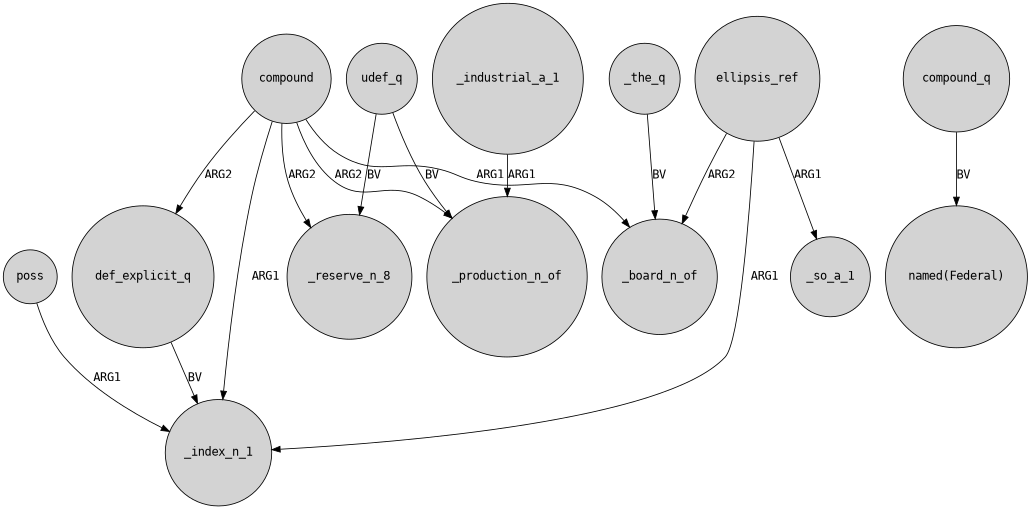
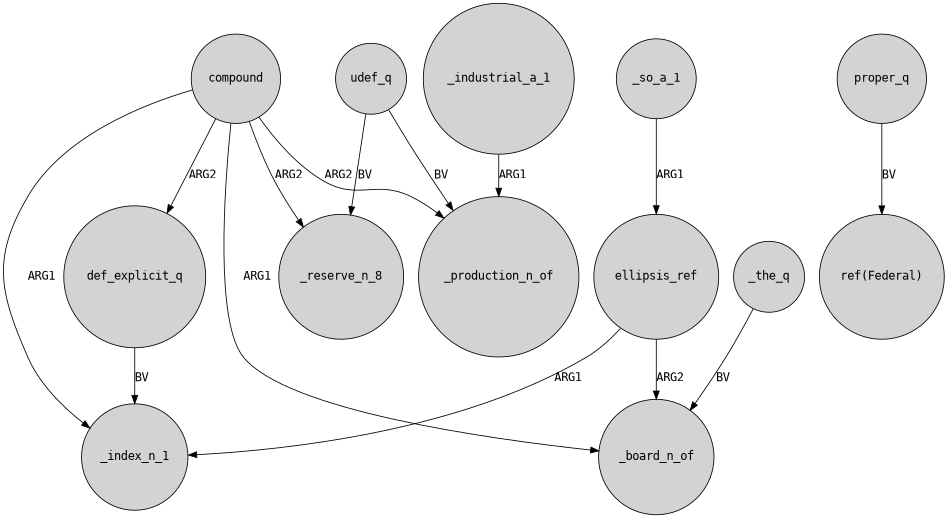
node "compound_q": label "compound_q" -> "proper_q"
edge "ellipsis_ref" -> "_so_a_1": reversed
node "poss": removed
node "named(Federal)": label "named(Federal)" -> "ref(Federal)"
